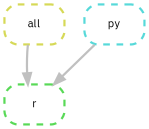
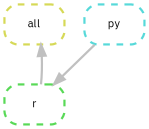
edge "all" -> "r": reversed
